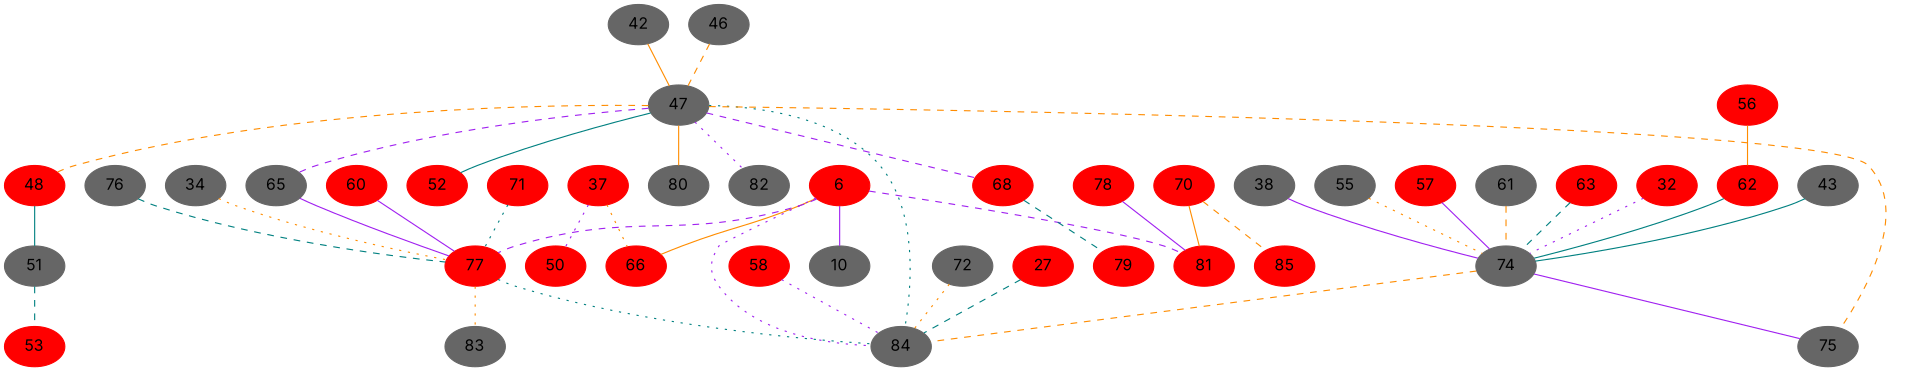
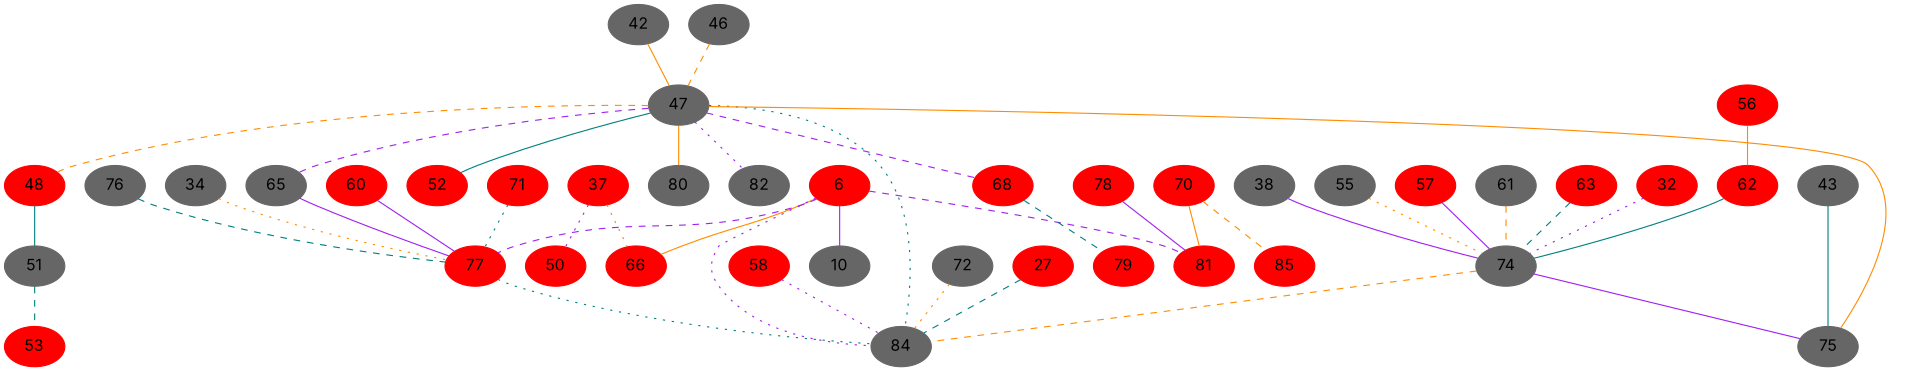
edge "47" -- "75": style dashed -> solid
edge "43" -- "74": now "43" -- "75"
node "83": removed
